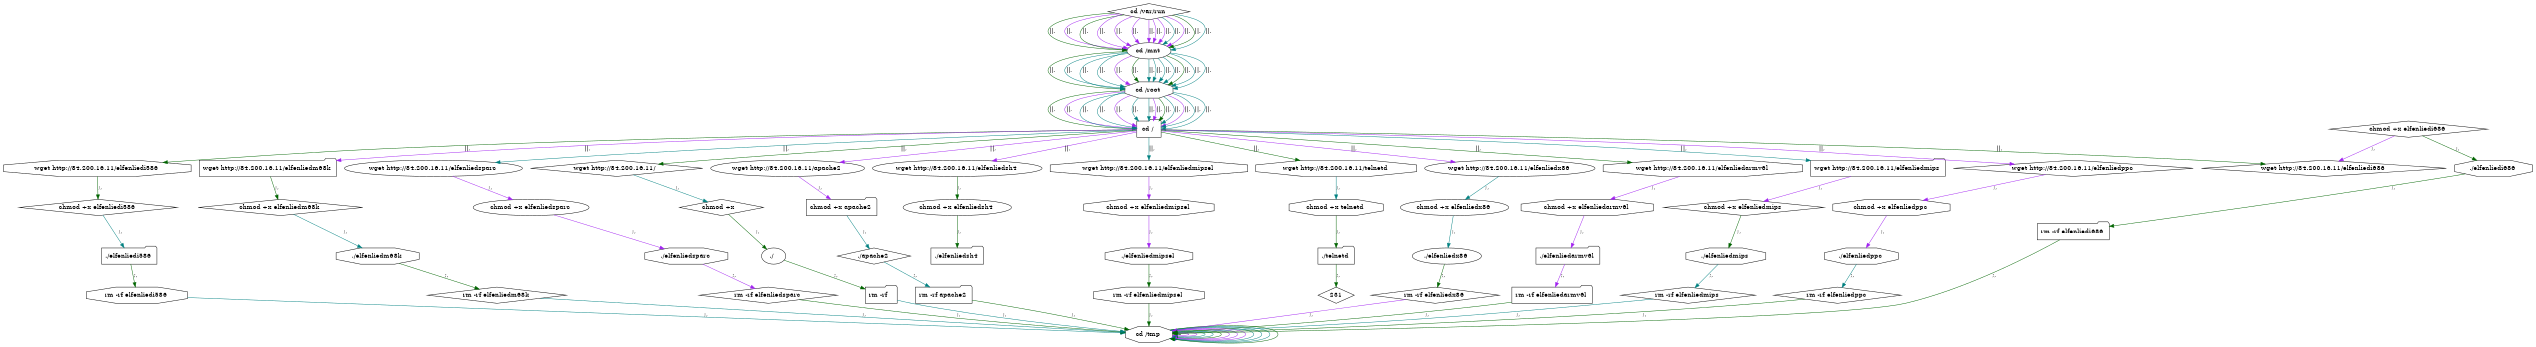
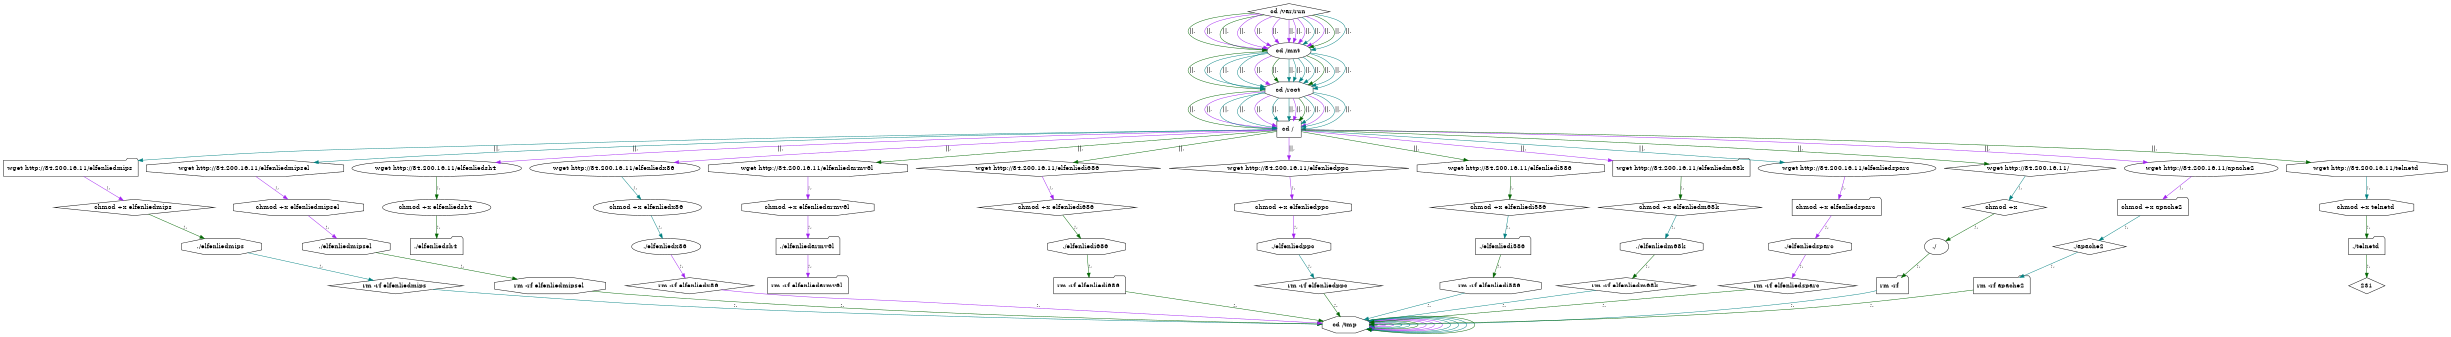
edge "chmod +x elfenliedi686" -> "wget http://84.200.16.11/elfenliedi686": reversed
node "chmod +x elfenliedsparc": shape ellipse -> folder
edge "./elfenliedx86" -> "rm -rf elfenliedx86": color darkgreen -> purple
edge "rm -rf elfenliedarmv6l" -> "cd /tmp": removed, label ";,"
